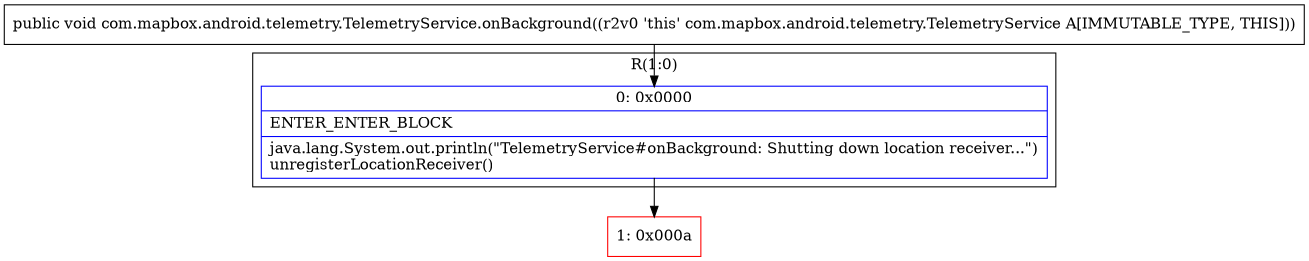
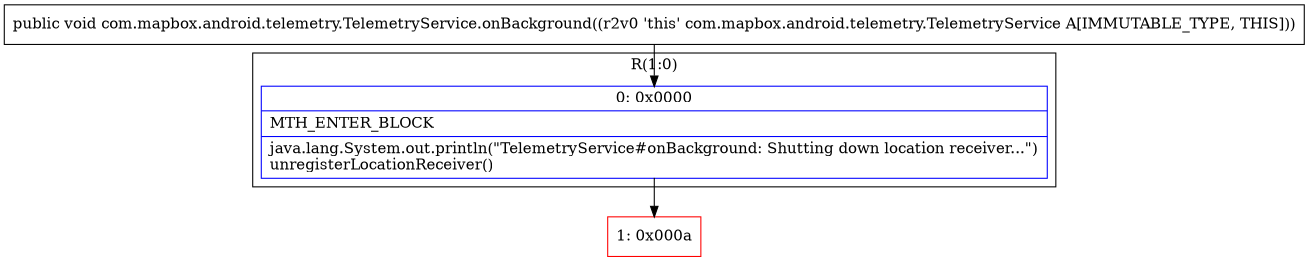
node "0: 0x0000": text "ENTER_ENTER_BLOCK" -> "MTH_ENTER_BLOCK"
